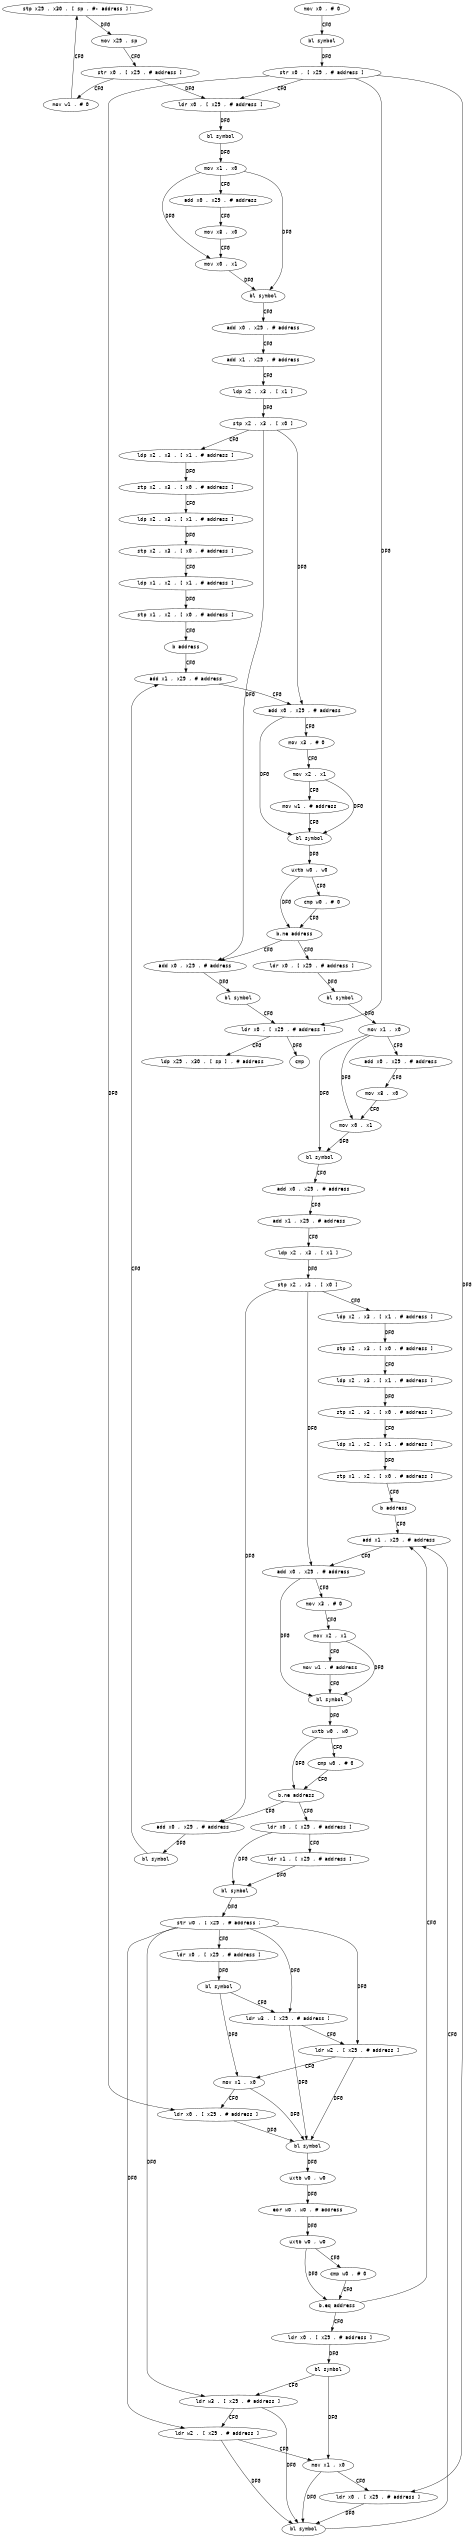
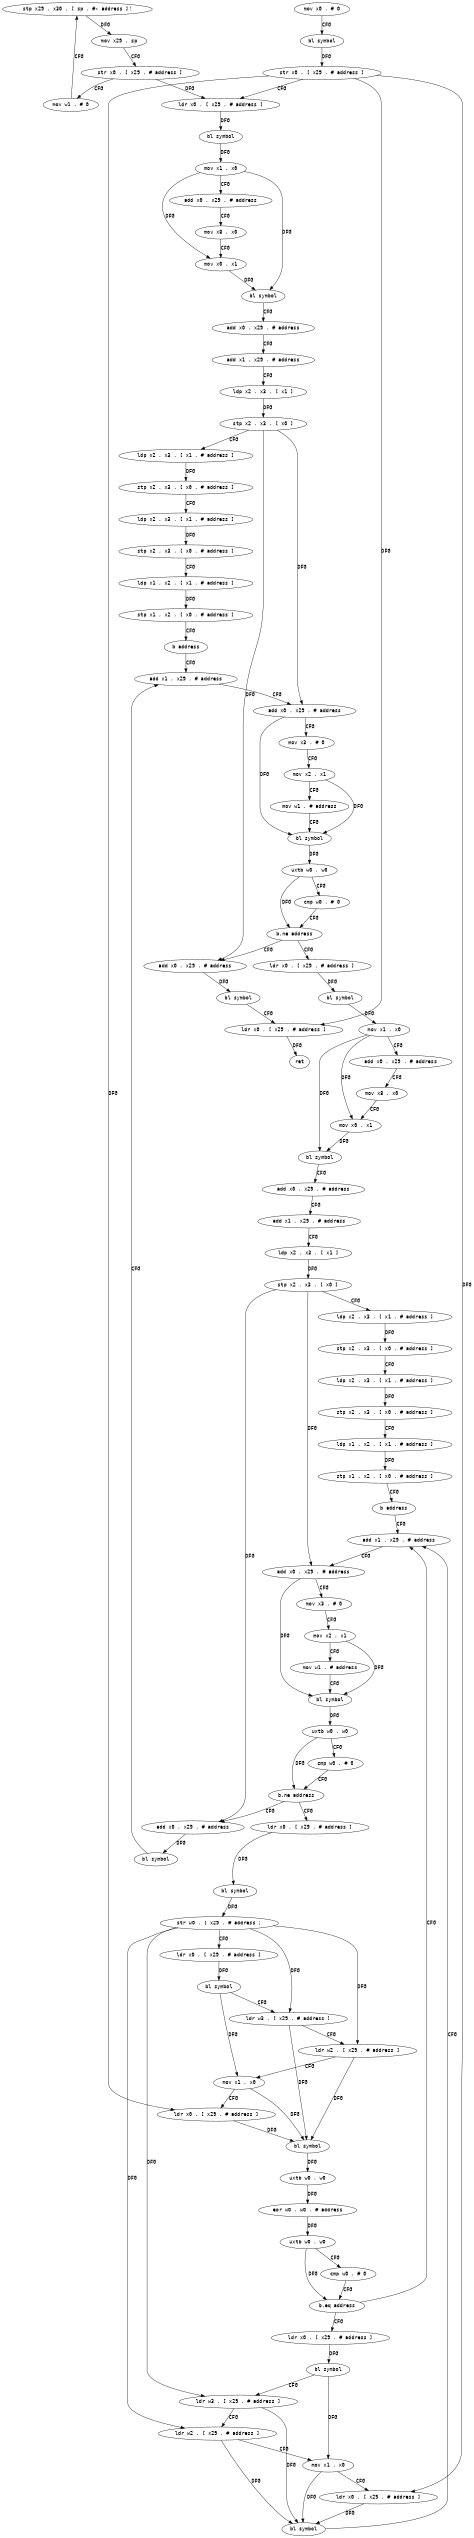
node "ldp x29 , x30 , [ sp ] , # address": removed
node "cmp": label "cmp" -> "ret"
node "ldr x1 , [ x29 , # address ]": removed
